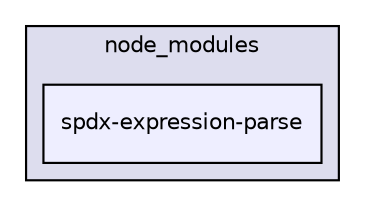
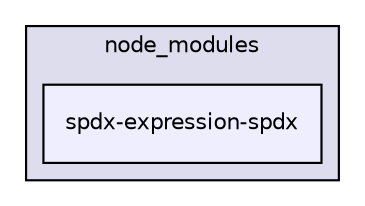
node "spdx-expression-parse": label "spdx-expression-parse" -> "spdx-expression-spdx"
